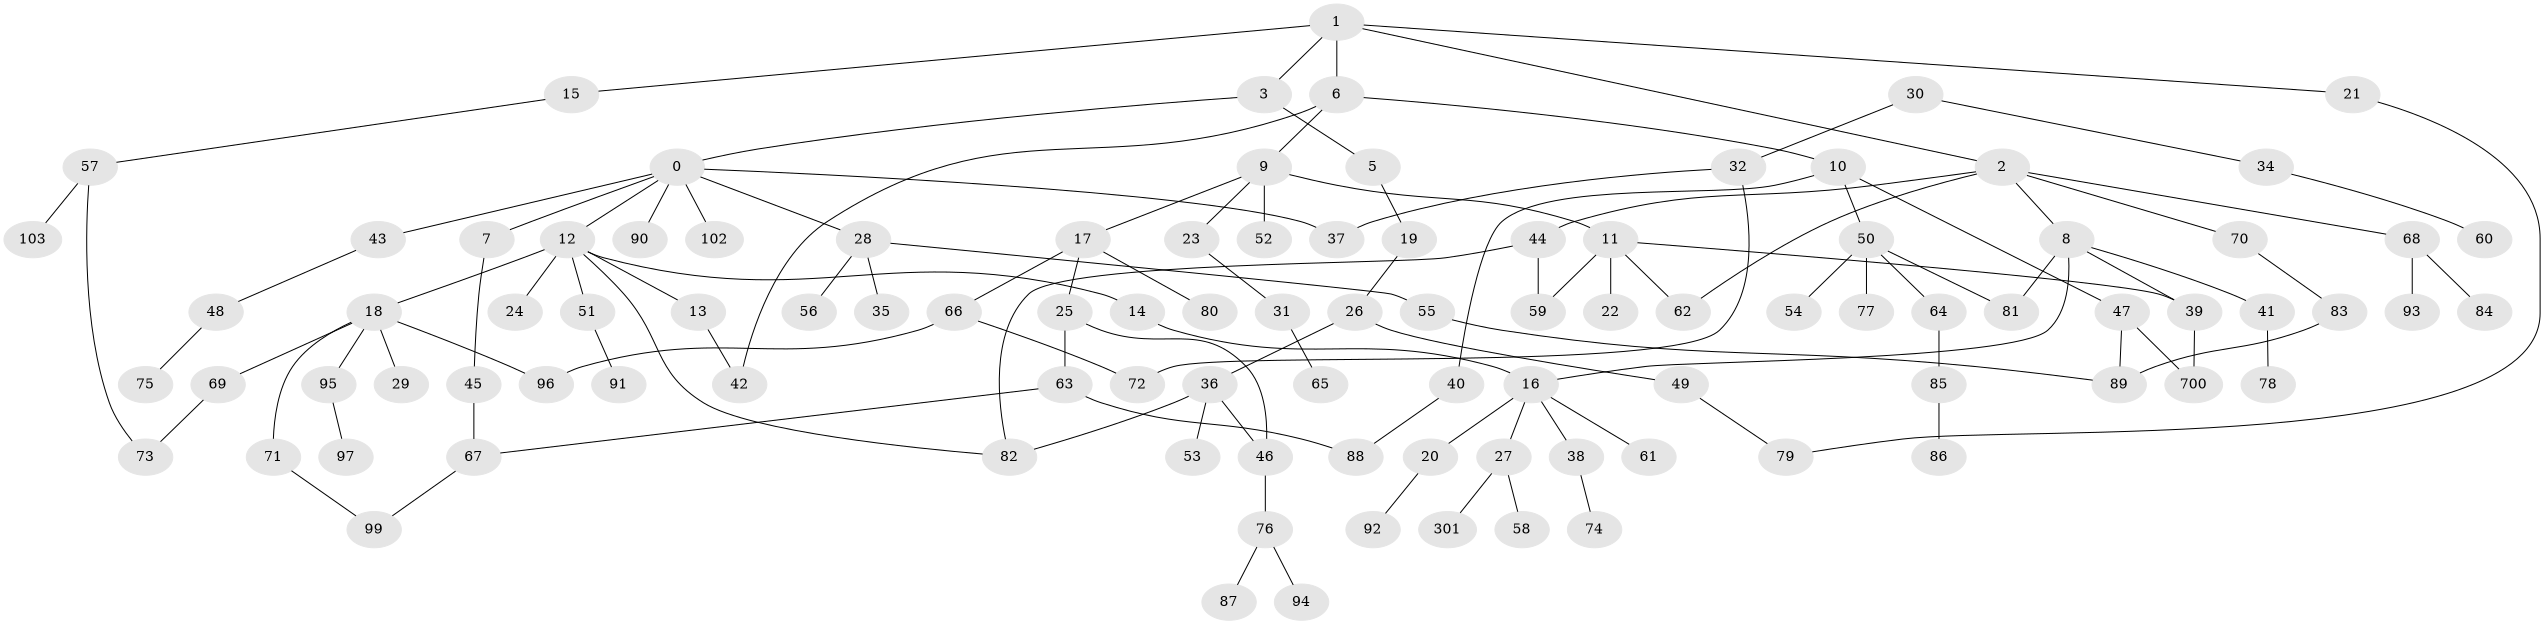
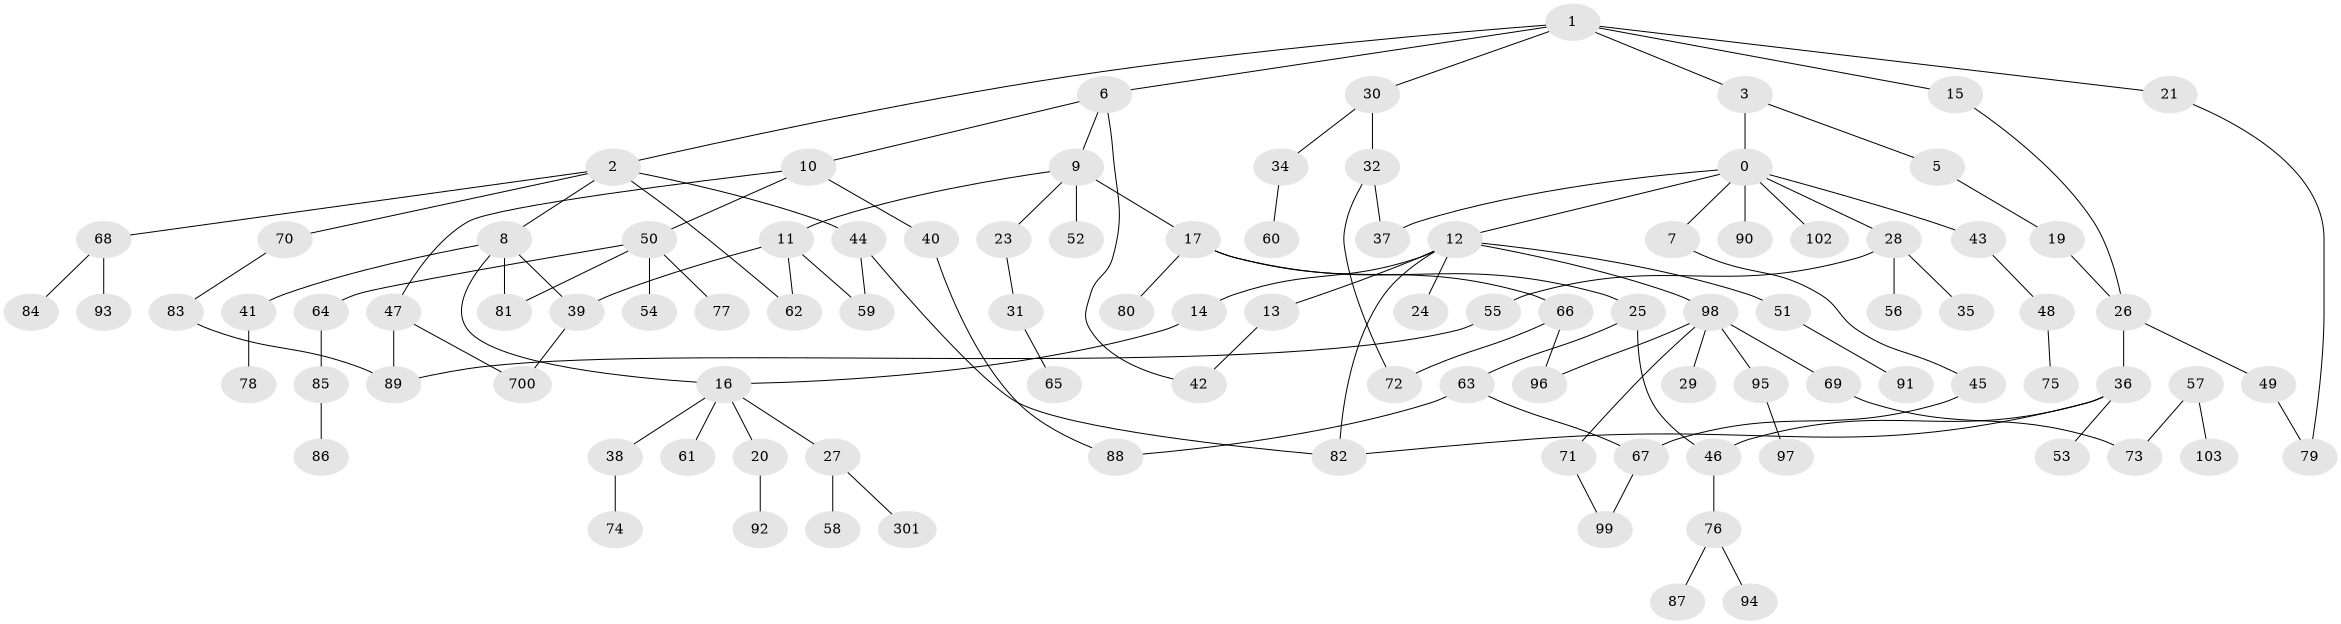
edge "1" -- "30": added
edge "15" -- "57": now "15" -- "26"
node "18": label "18" -> "98"
node "22": removed
